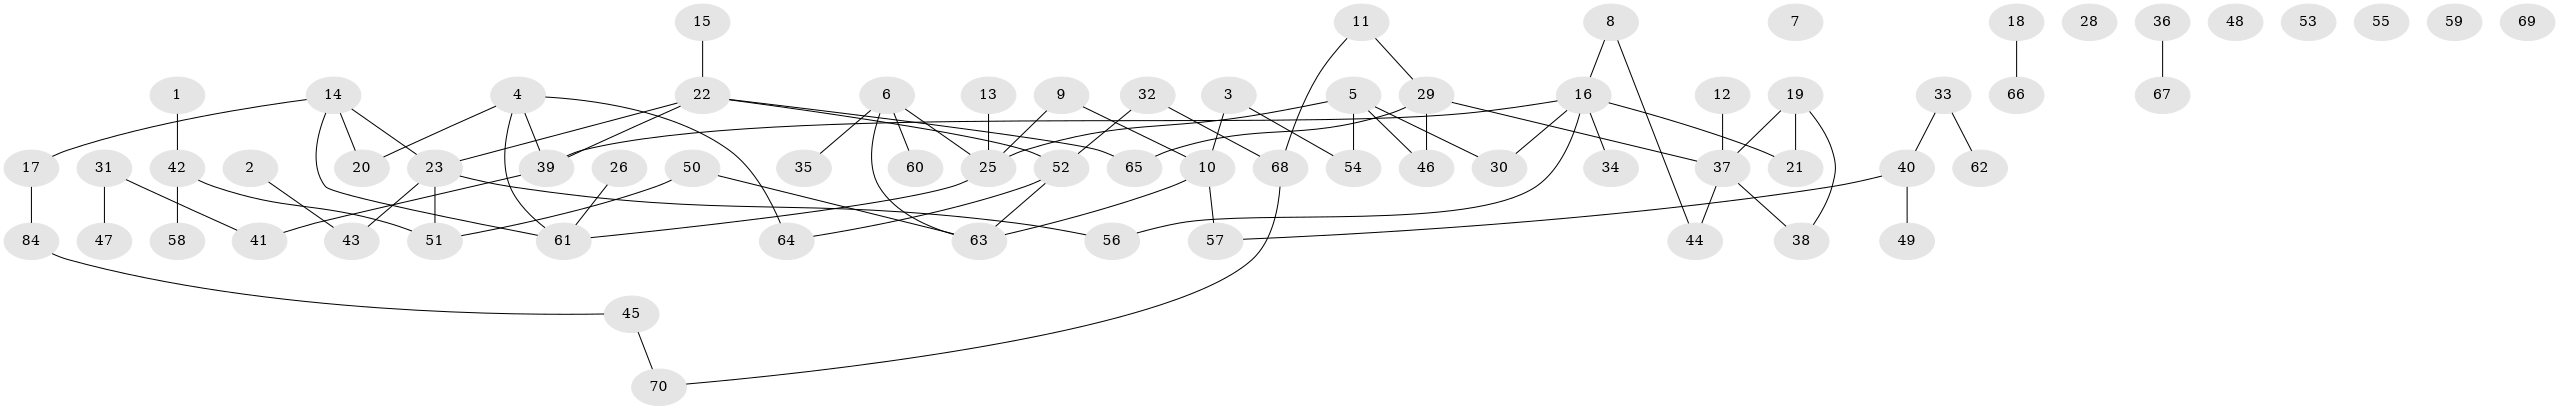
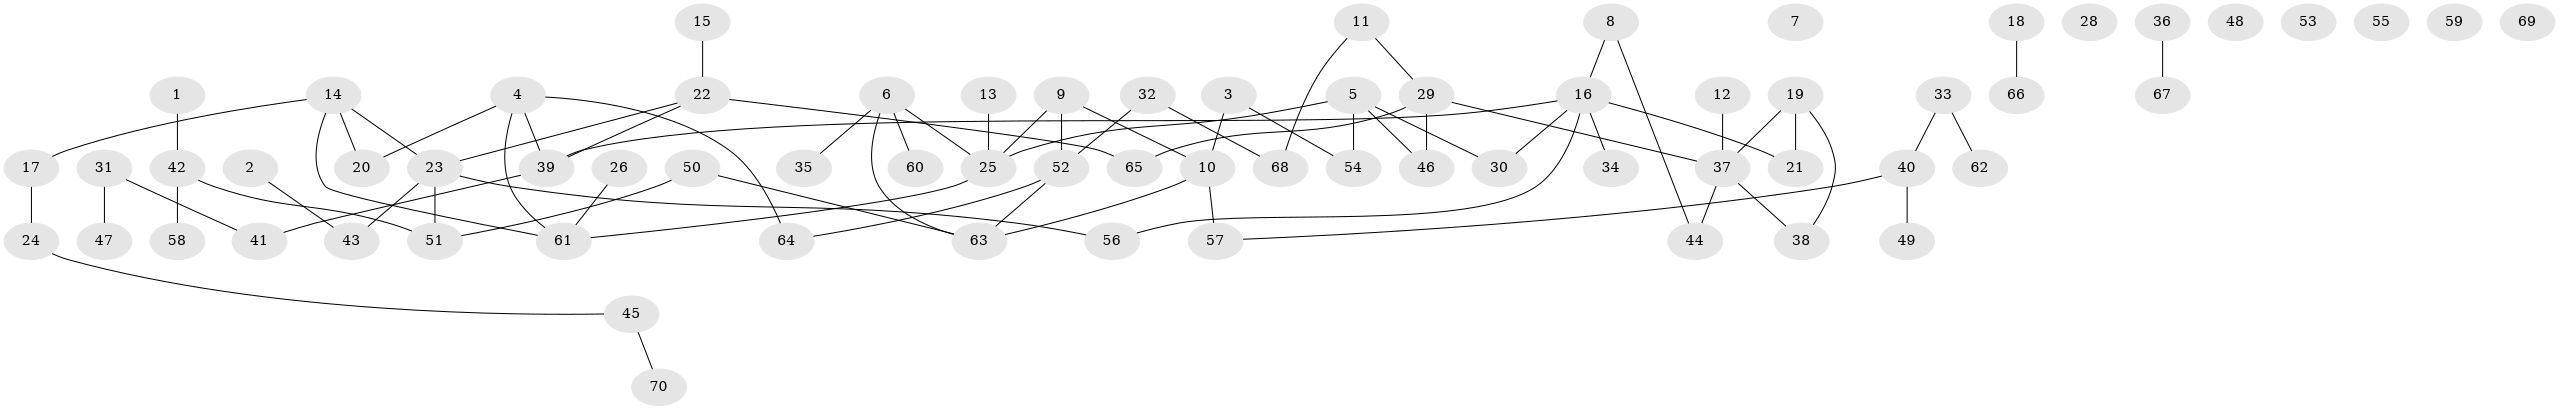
edge "22" -- "52": now "9" -- "52"
node "84": label "84" -> "24"
edge "68" -- "70": removed
